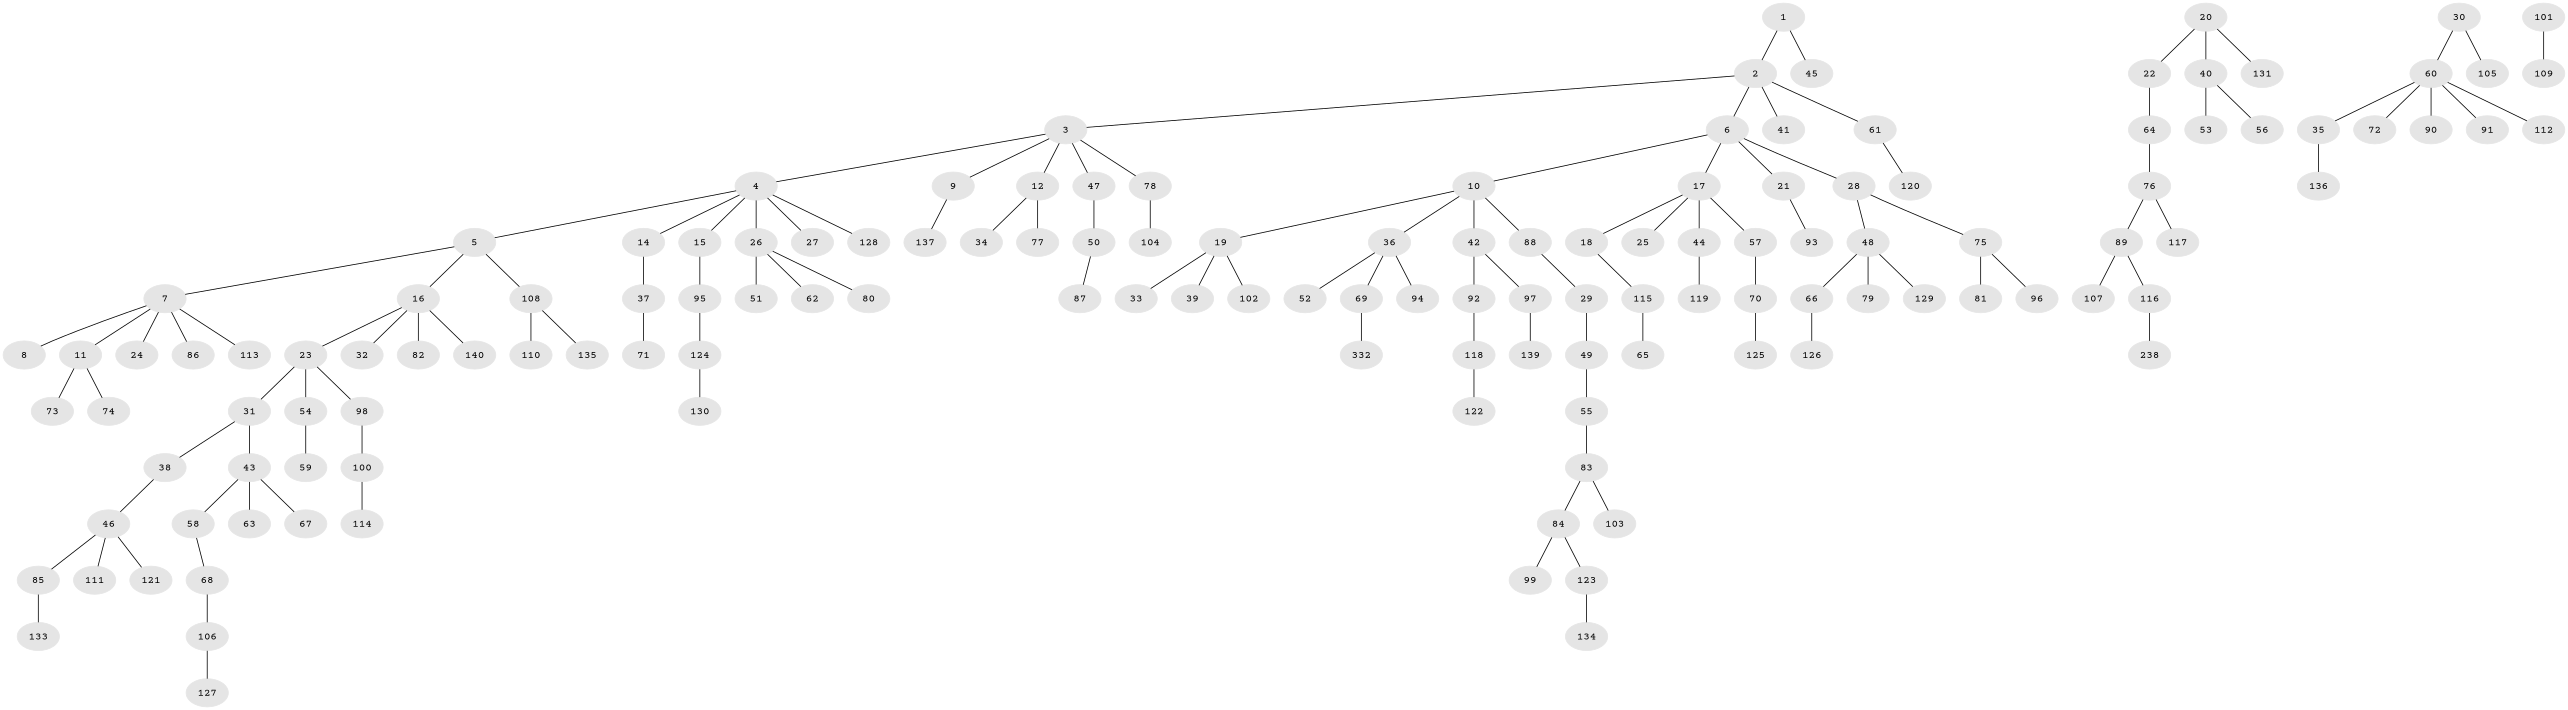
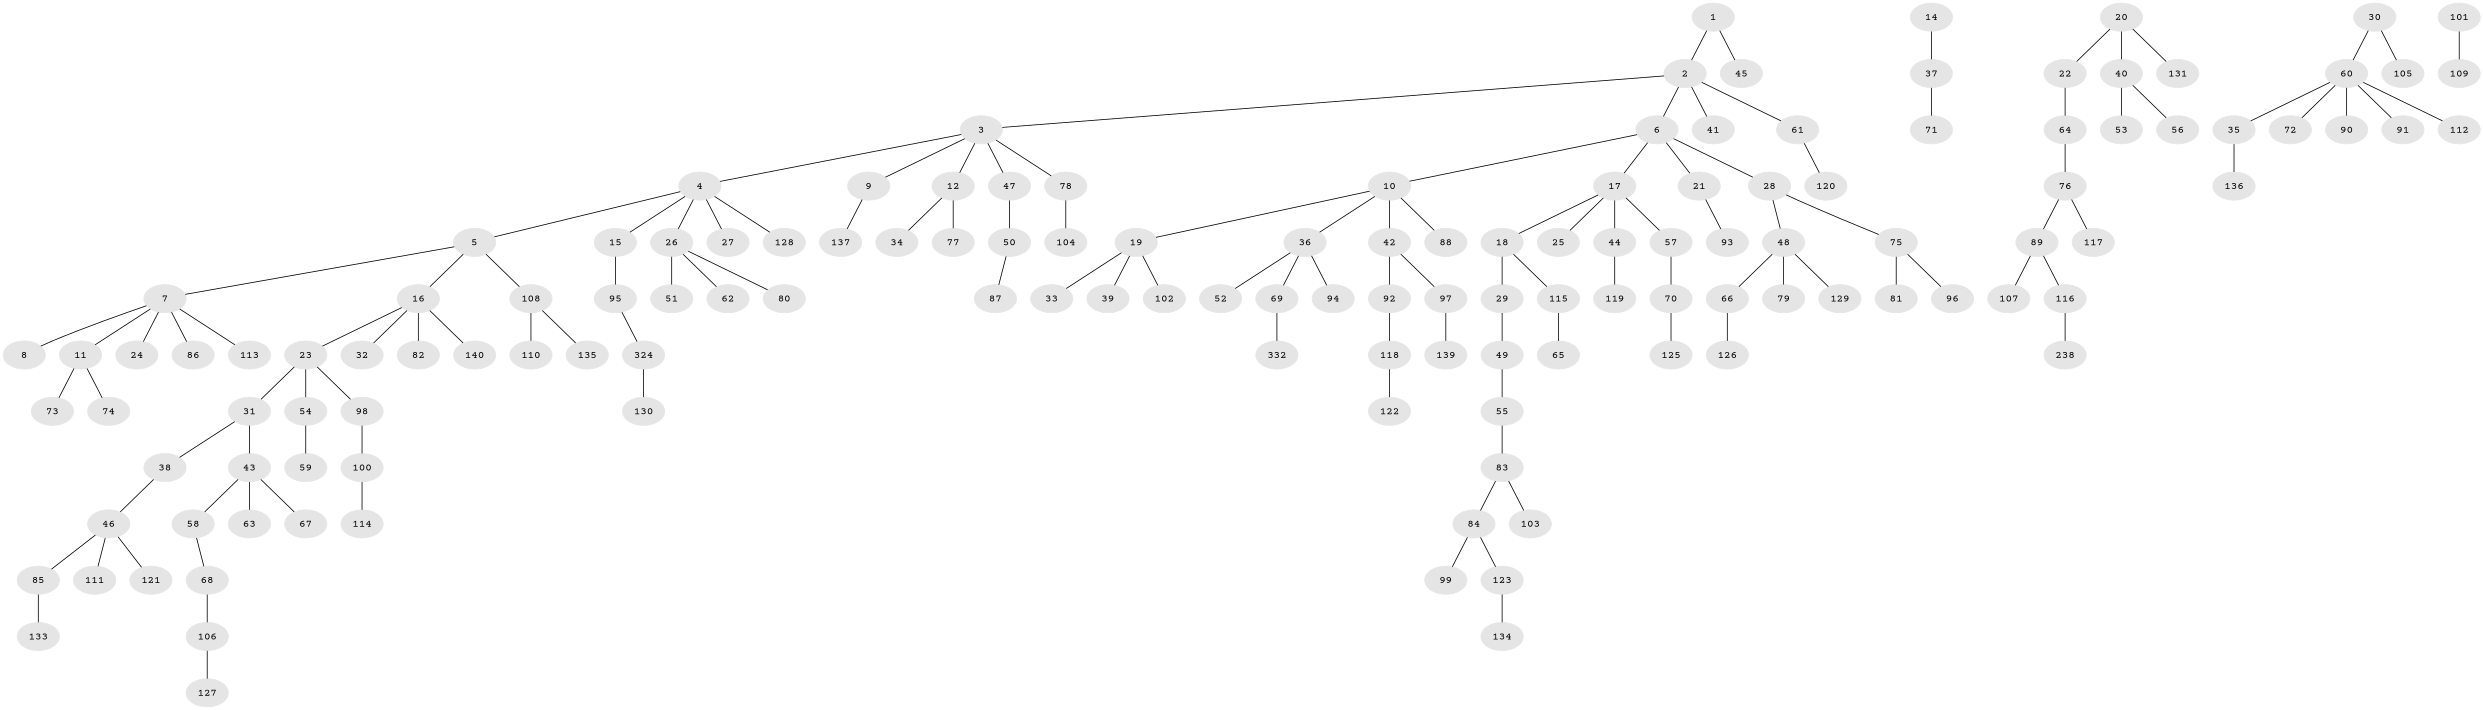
edge "4" -- "14": removed
edge "88" -- "29": now "18" -- "29"
node "124": label "124" -> "324"
